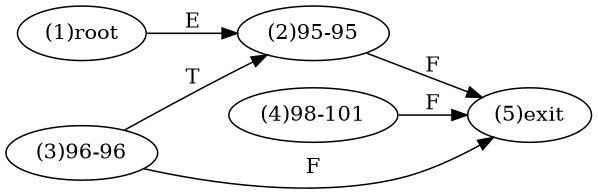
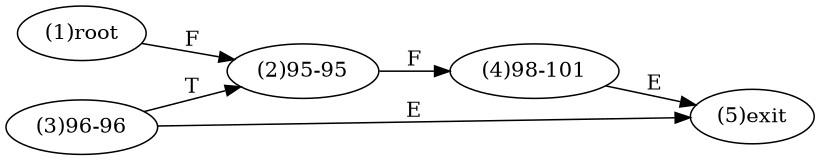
edge "(1)root" -> "(2)95-95": label "E" -> "F"
edge "(2)95-95" -> "(5)exit": now "(2)95-95" -> "(4)98-101"
edge "(4)98-101" -> "(5)exit": label "F" -> "E"
edge "(3)96-96" -> "(5)exit": label "F" -> "E"
